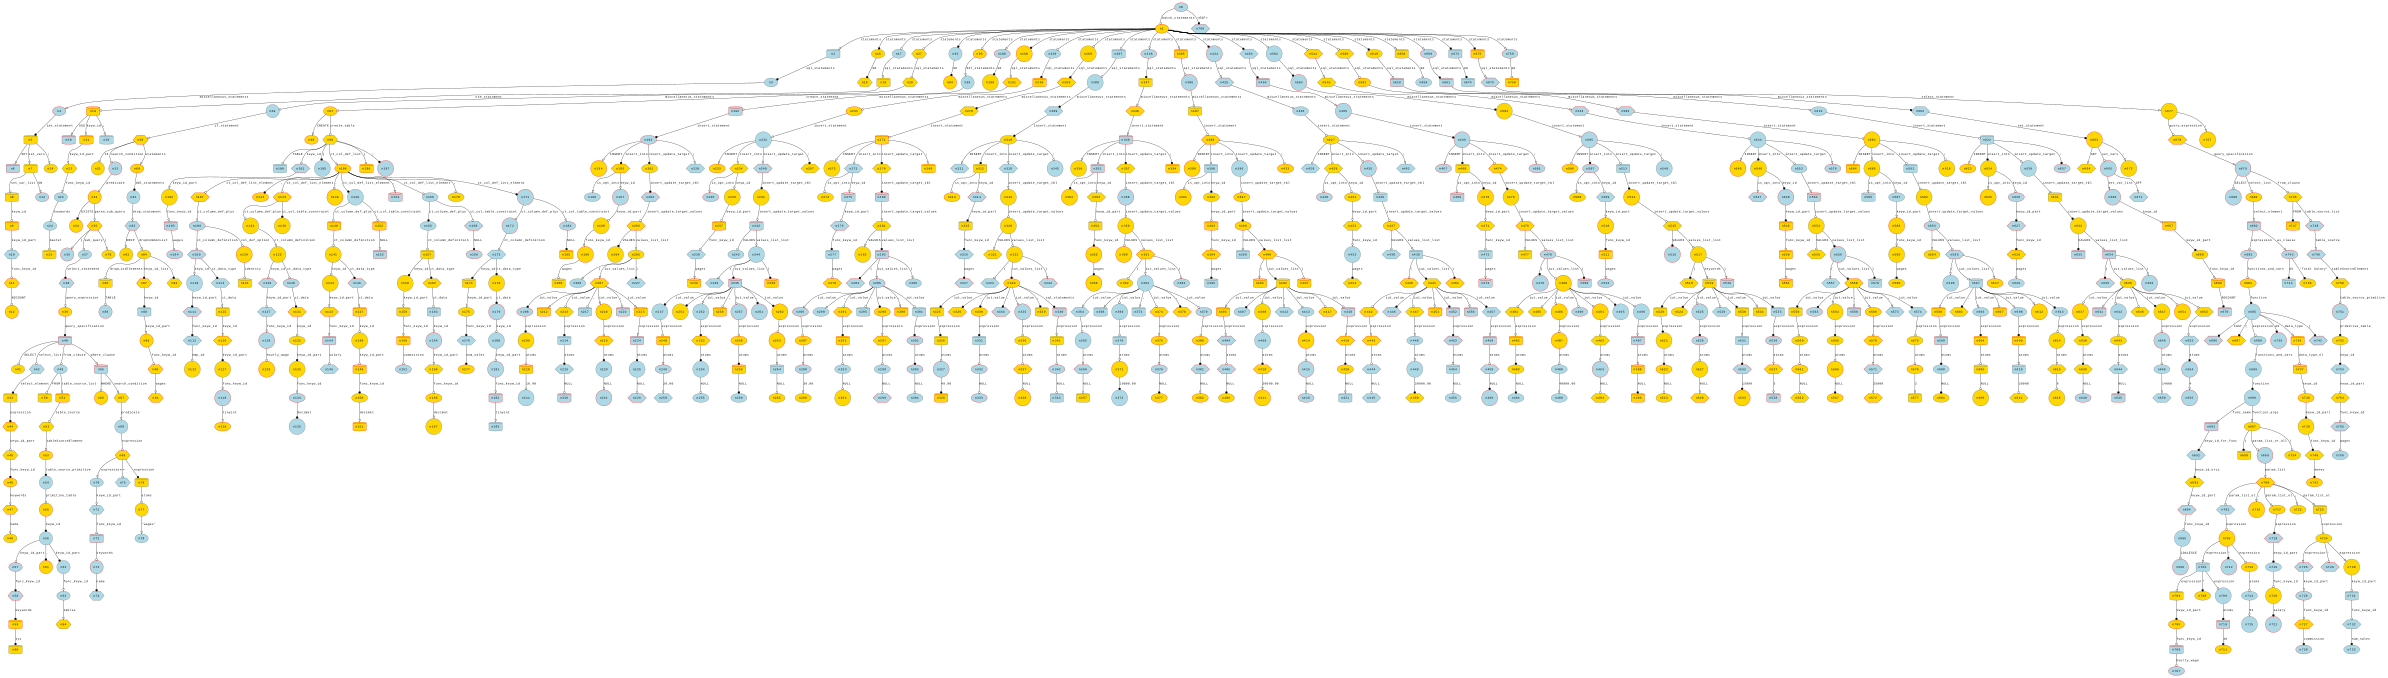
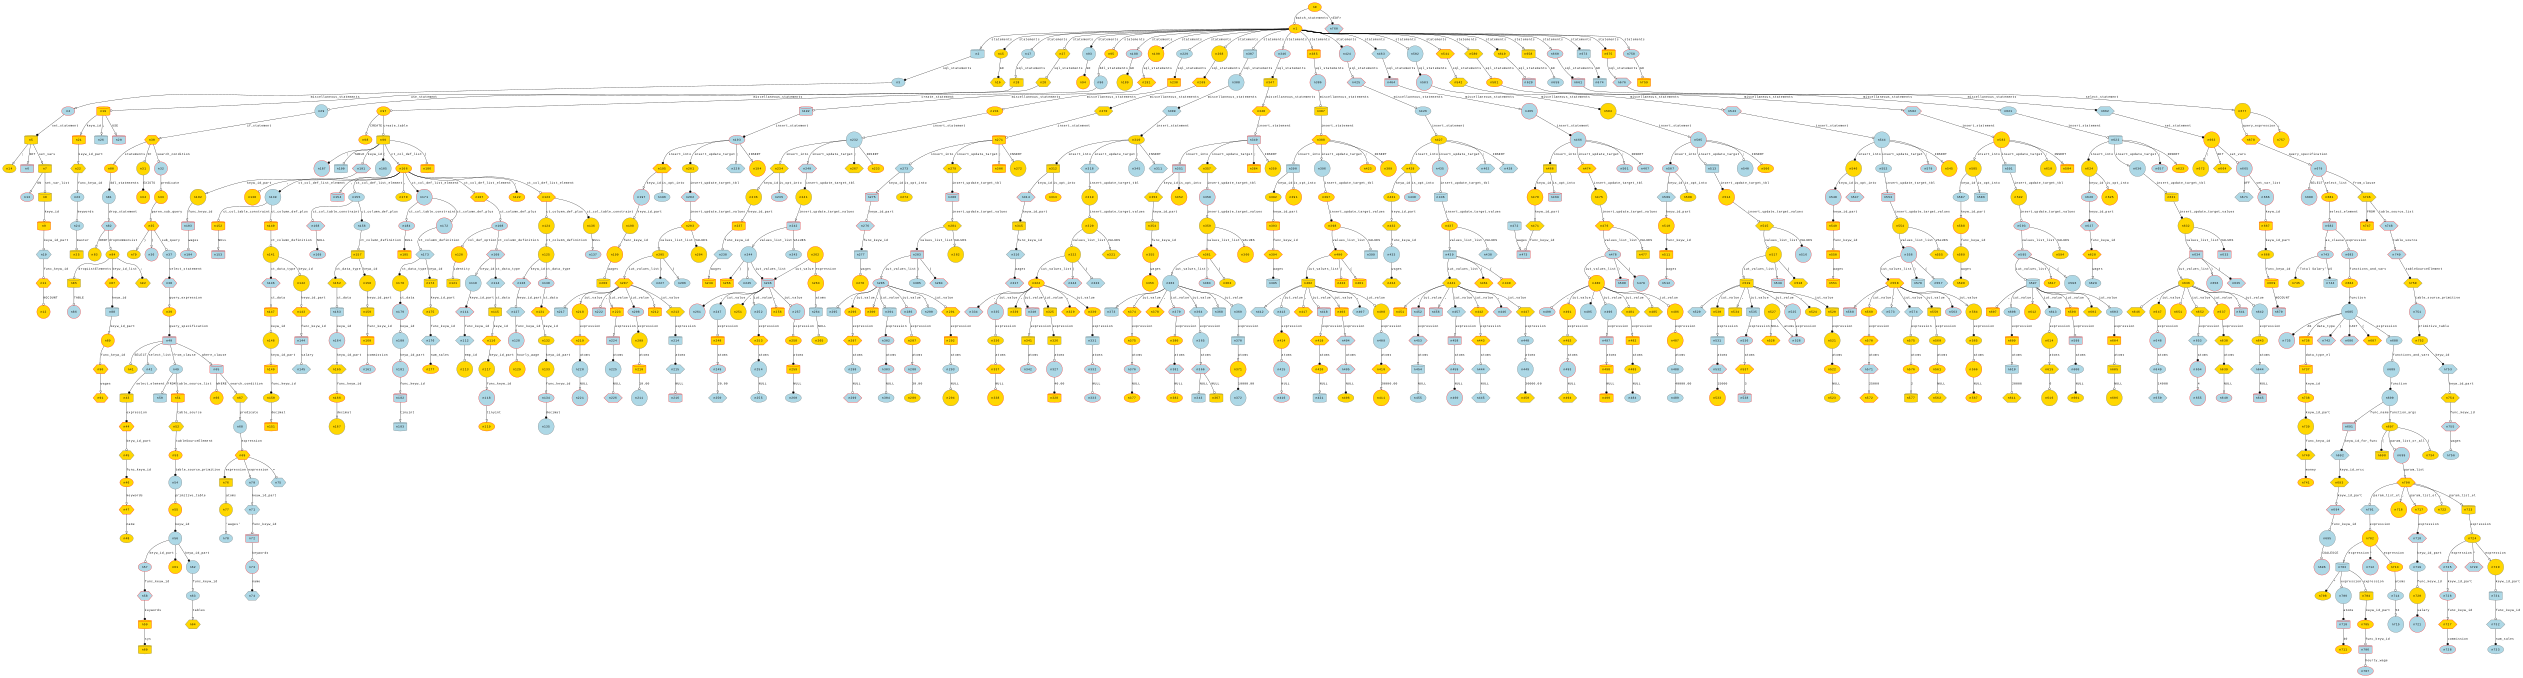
node "n0": fillcolor lightblue -> gold
node "n99": shape hexagon -> cylinder
edge "n33" -> "n34": now "n31" -> "n34"
edge "n471" -> "n472": now "n471" -> "n473"
node "n137": added
edge "n517" -> "n519": label "keywords" -> "iut_values_list"
node "n278": shape hexagon -> circle
edge "n246" -> "n262": reversed
edge "n324" -> "n340": label "sql_statements" -> "iut_value"
edge "n526" -> "n527": reversed
edge "n342" -> "n343": now "n366" -> "n343"
node "n50": fillcolor gold -> lightblue
